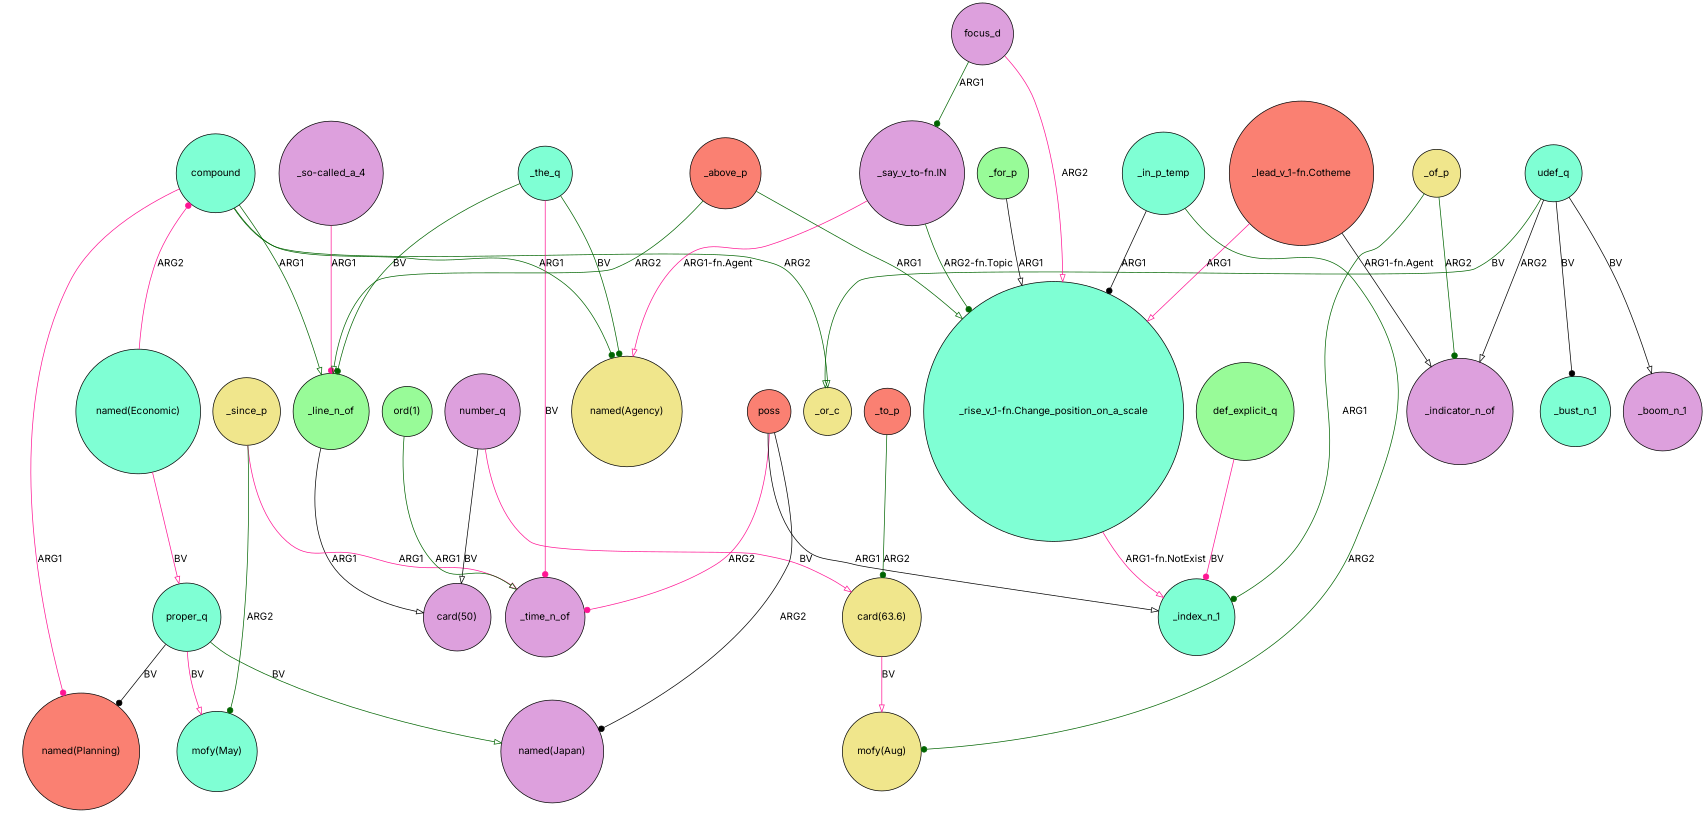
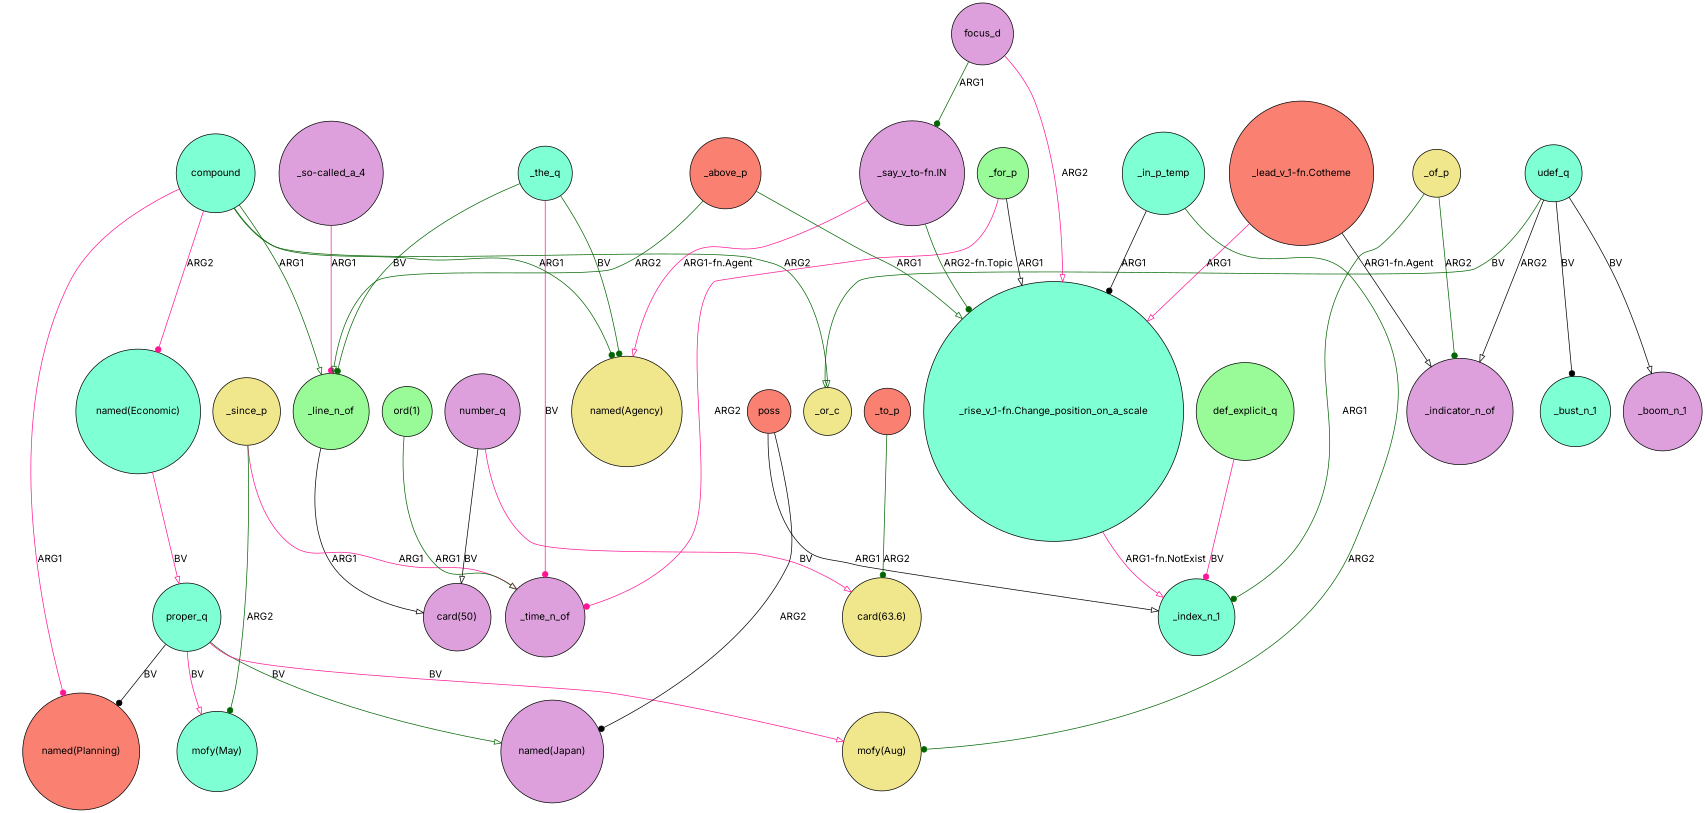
edge "named(Economic)" -> "compound": reversed
edge "poss" -> "_time_n_of": now "_for_p" -> "_time_n_of"
edge "card(63.6)" -> "mofy(Aug)": now "proper_q" -> "mofy(Aug)"
